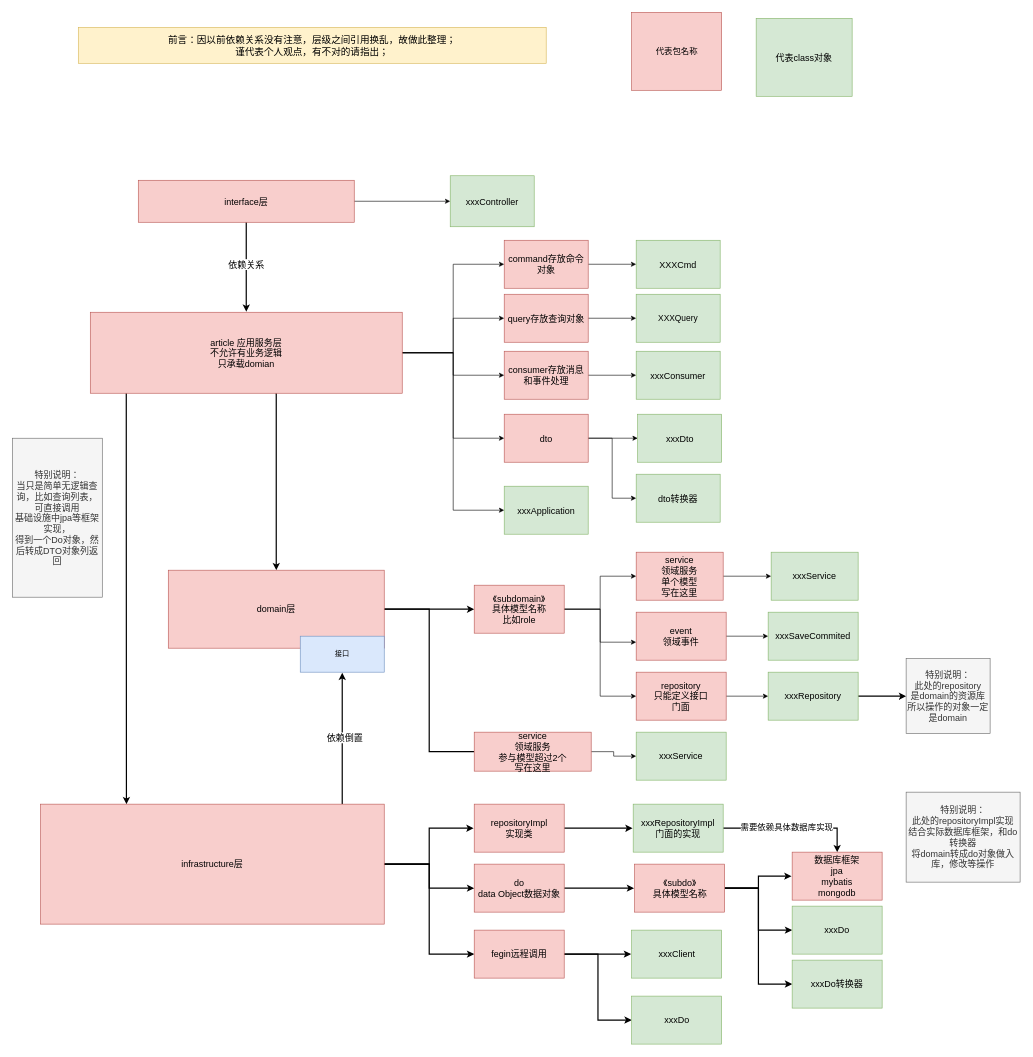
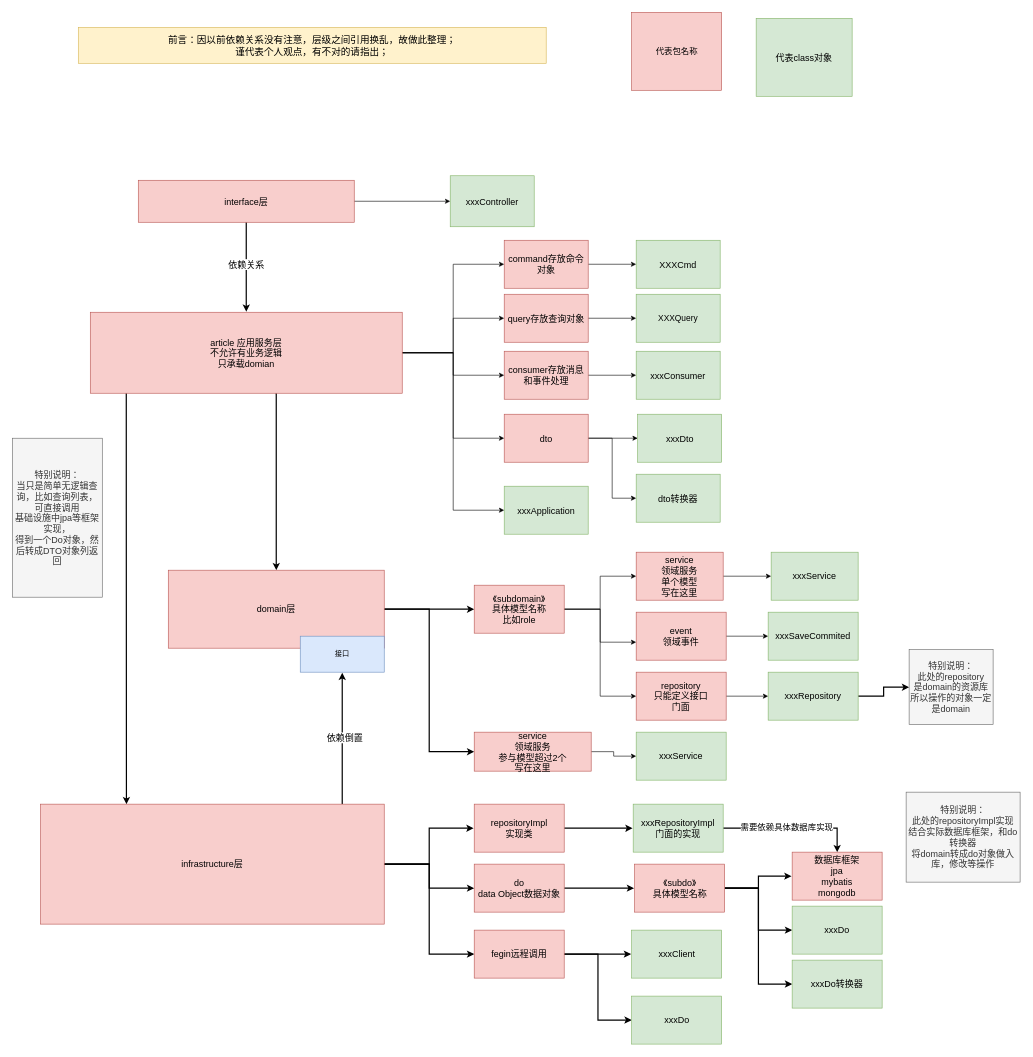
node "特别说明： 此处的repository 是domain的资源库 所以操作的对象一定是domain": moved (948, 696) -> (951, 687)
edge "domain层" -- "service 领域服务 参与模型超过2个 写在这里": arrowhead none -> classic
